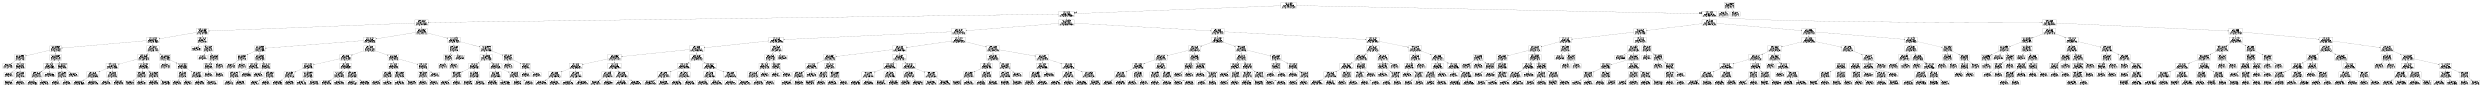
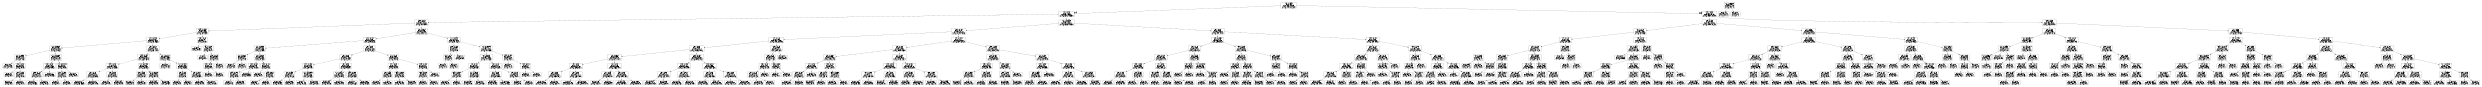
node "X[7] <= 0.5 gini = 0.156 samples = 762 value = [697, 65]": added
node "gini = 0.0 samples = 24 value = [24, 0]": removed
